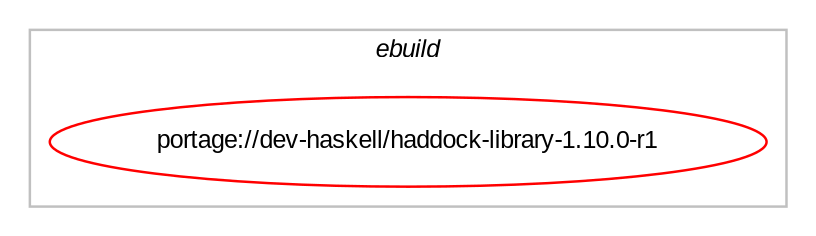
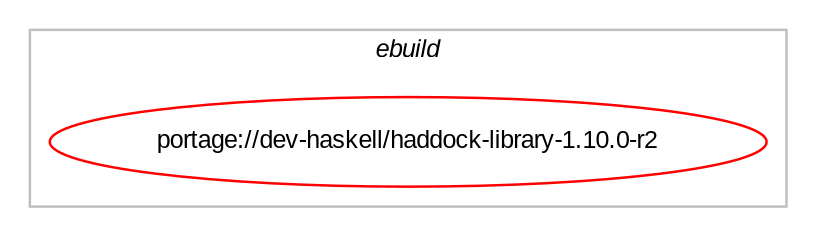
node "portage://dev-haskell/haddock-library-1.10.0-r1": label "portage://dev-haskell/haddock-library-1.10.0-r1" -> "portage://dev-haskell/haddock-library-1.10.0-r2"
